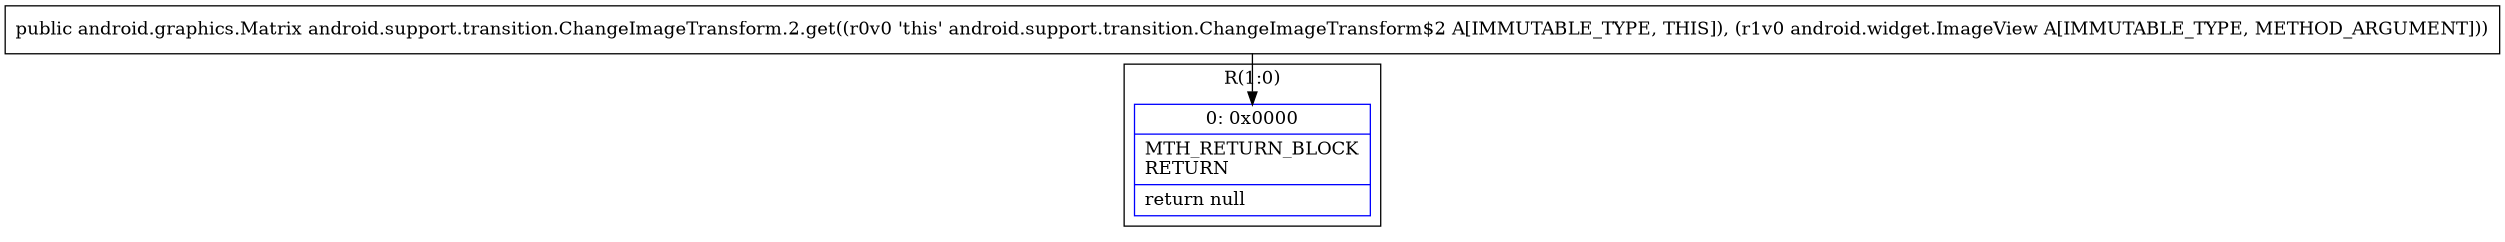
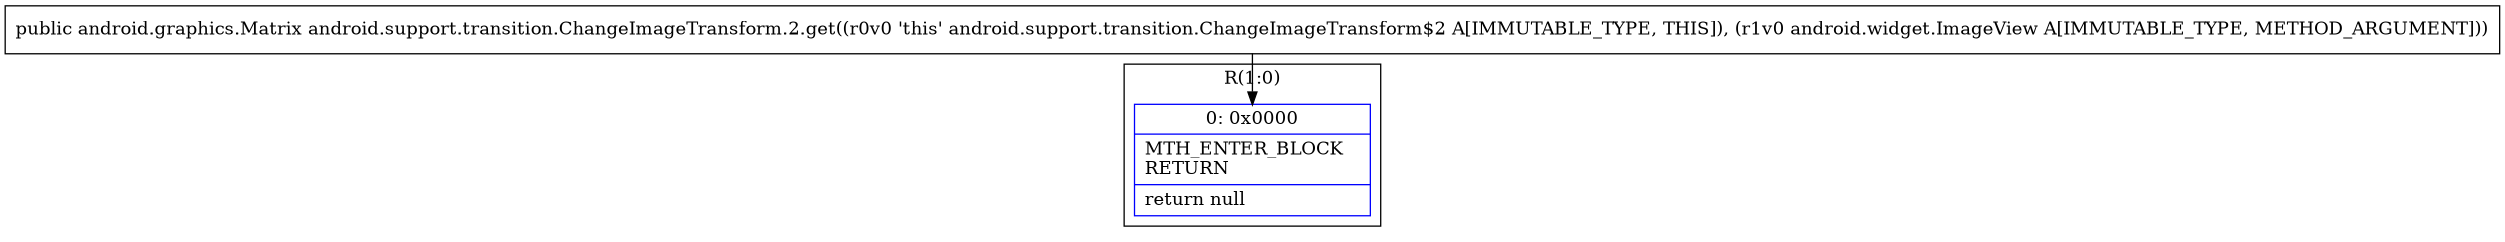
node "0: 0x0000": text "MTH_RETURN_BLOCK" -> "MTH_ENTER_BLOCK"
